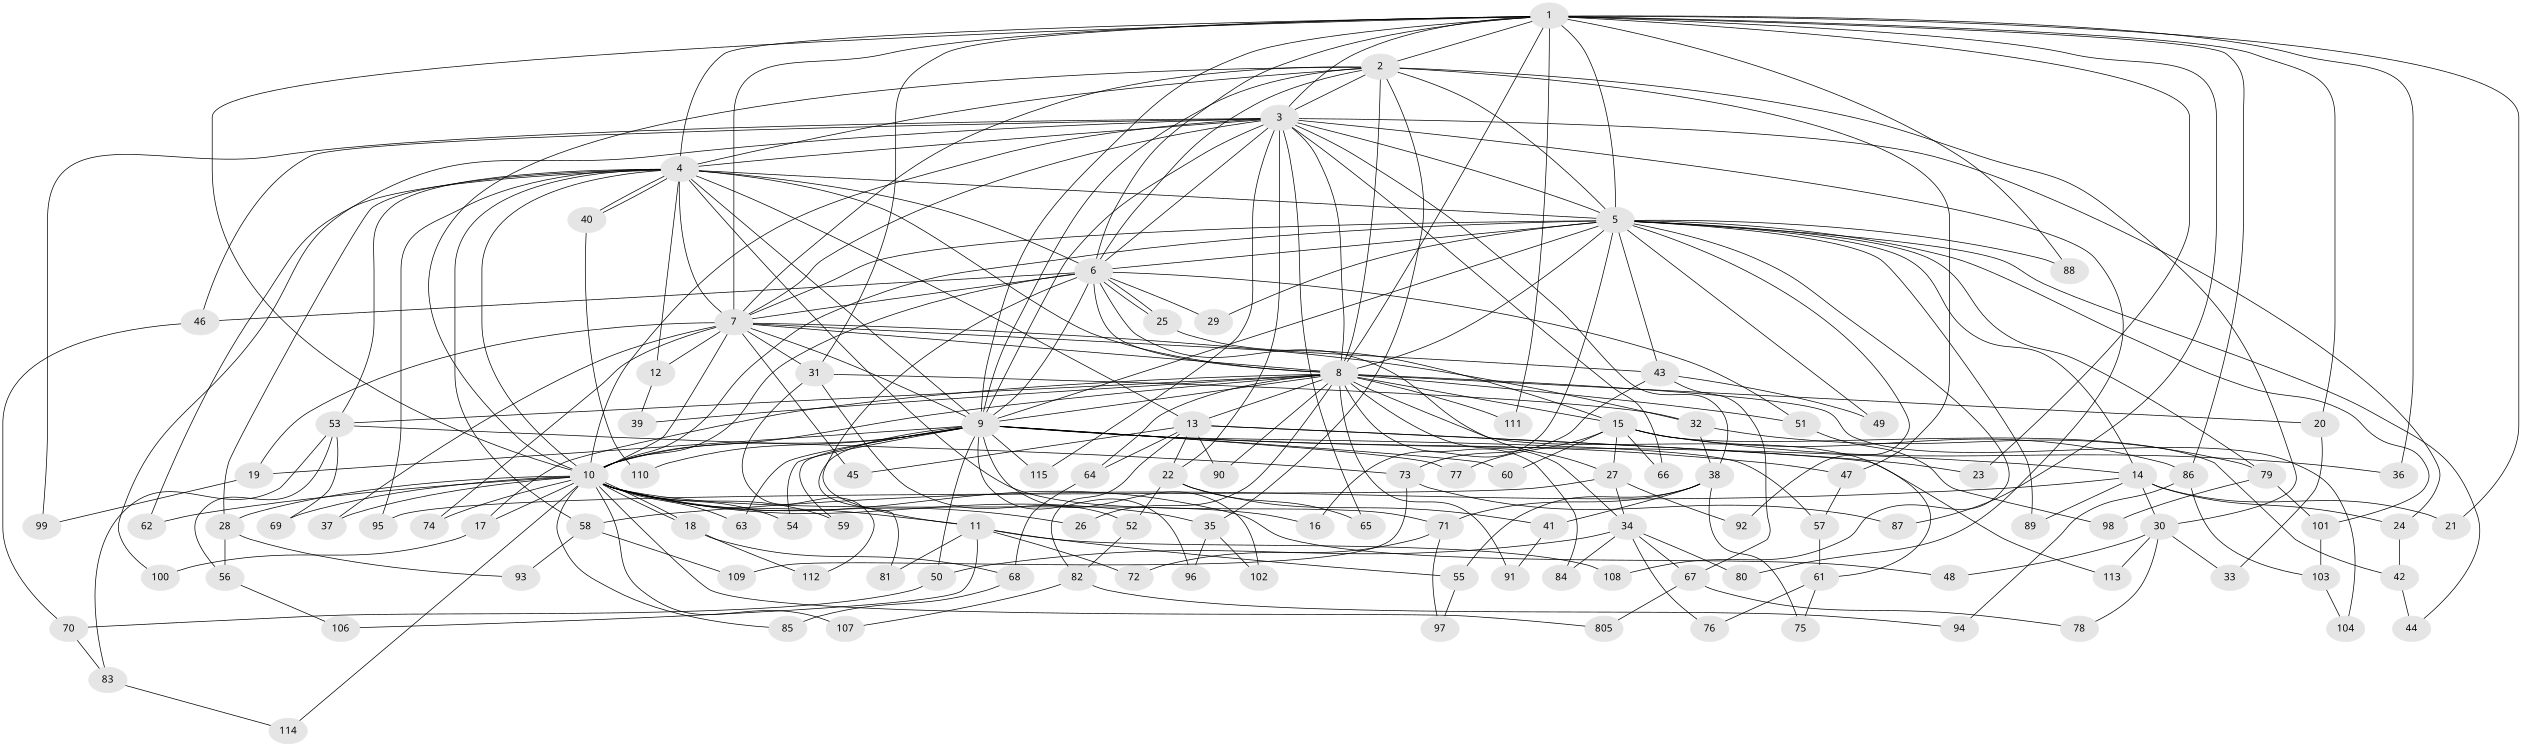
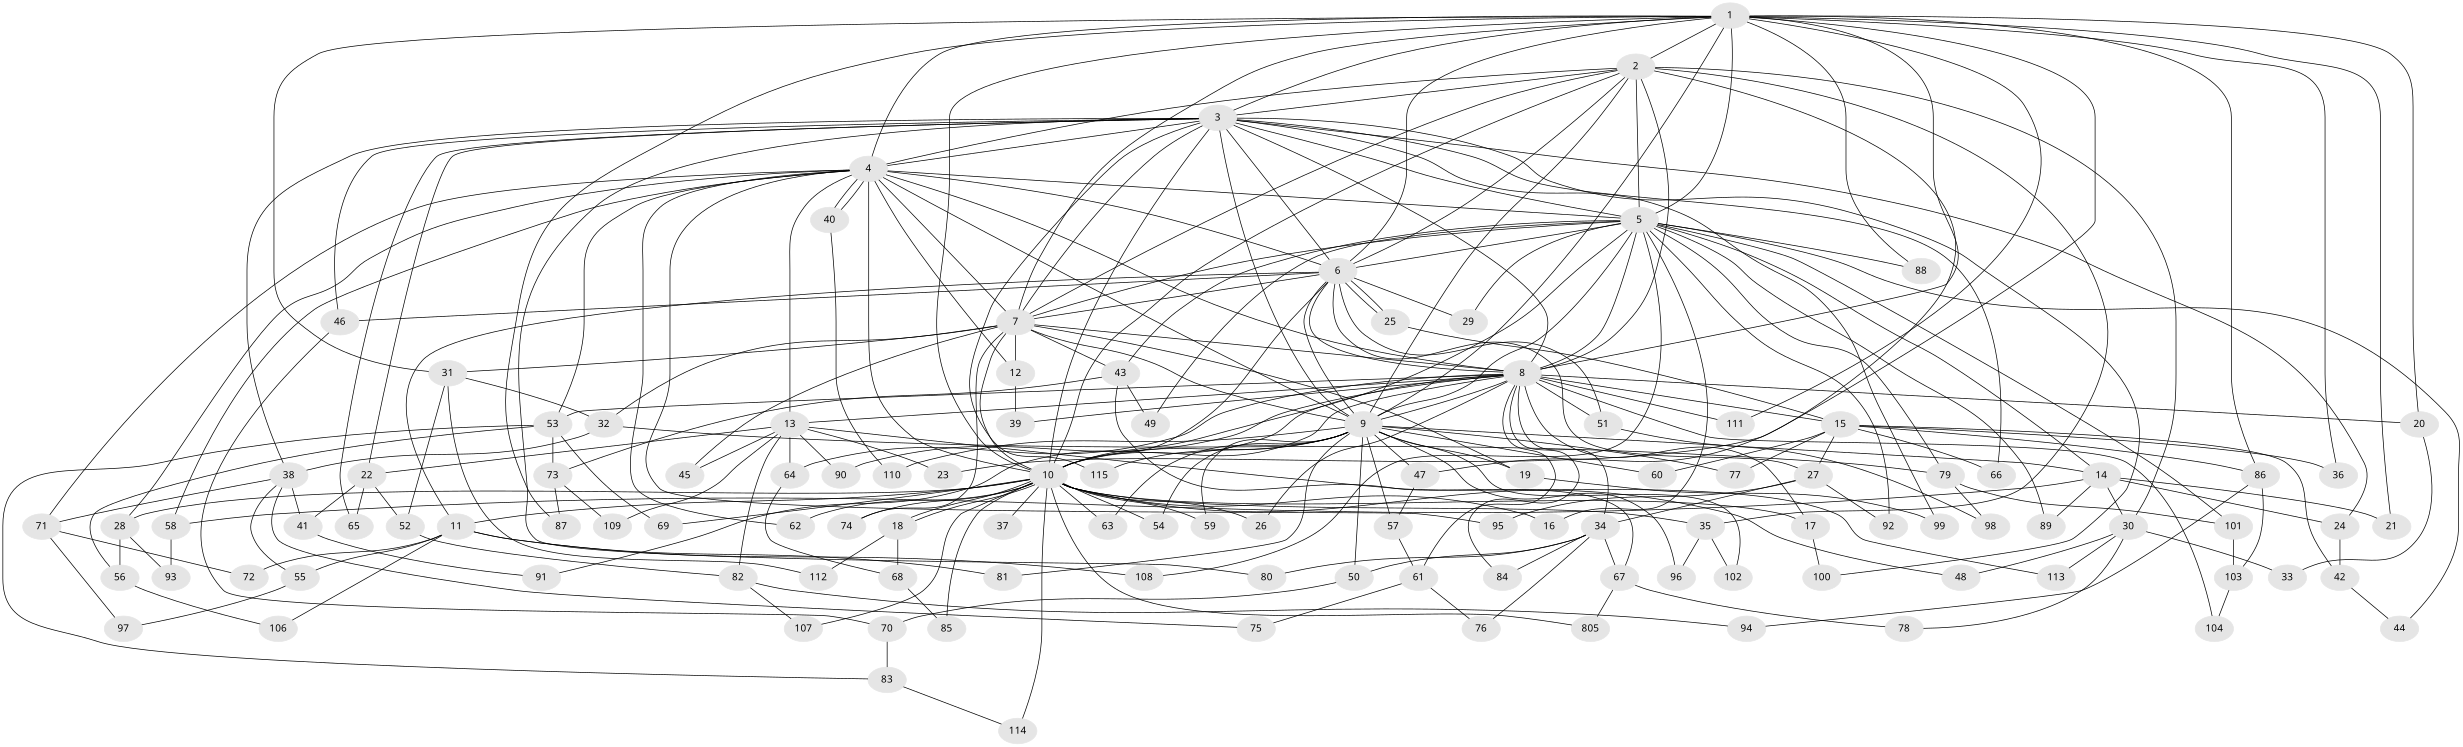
edge "7" -- "37": removed
edge "58" -- "109": now "13" -- "109"
